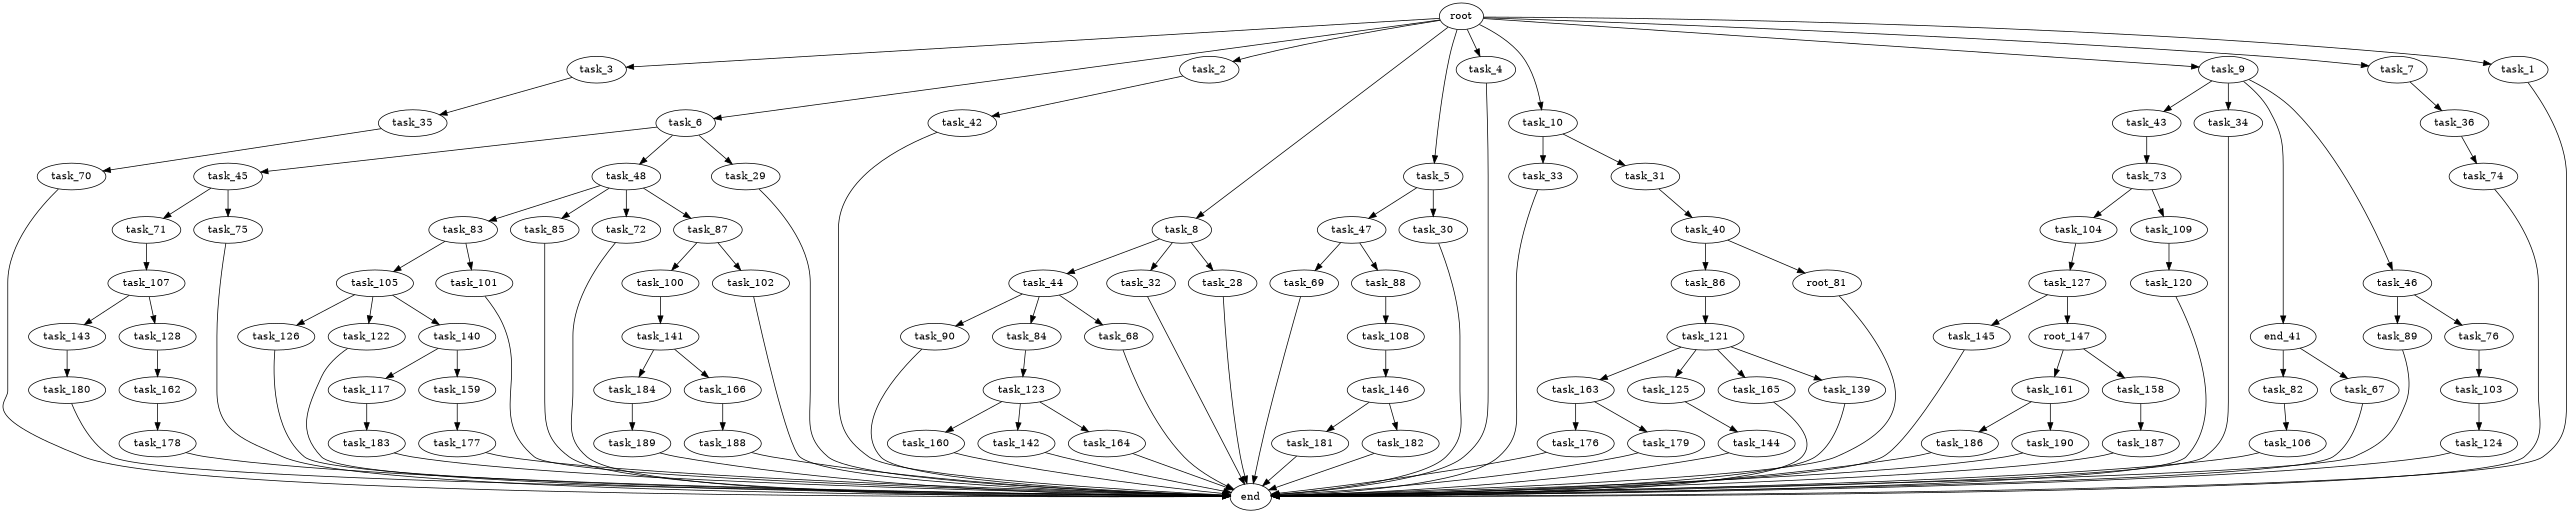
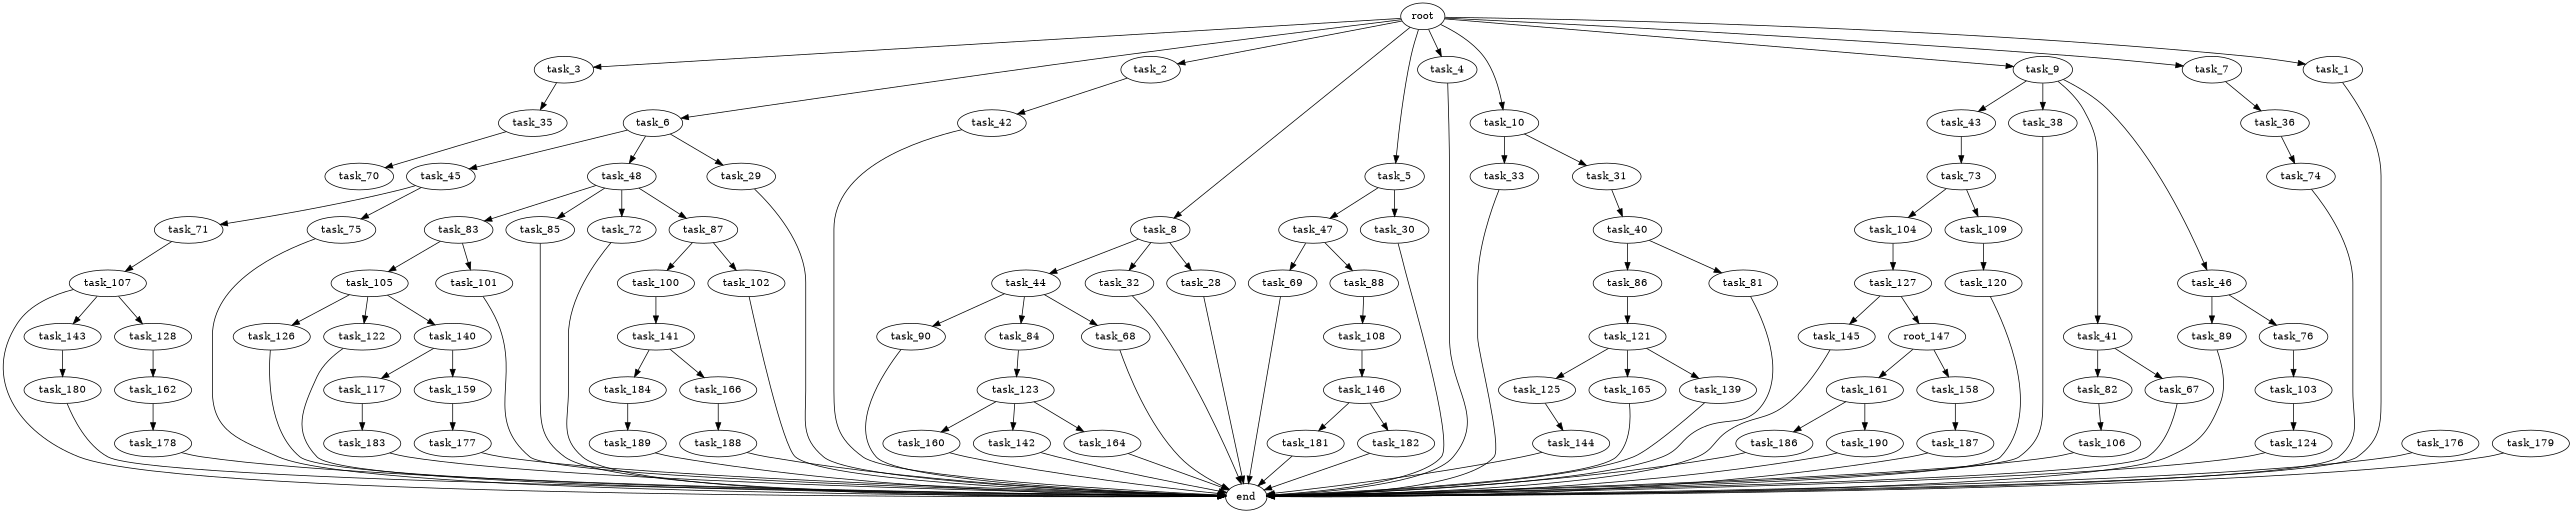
node "task_34": label "task_34" -> "task_38"
node "root_81": label "root_81" -> "task_81"
node "end_41": label "end_41" -> "task_41"
node "task_163": removed
edge "task_70" -> "end": now "task_107" -> "end"
